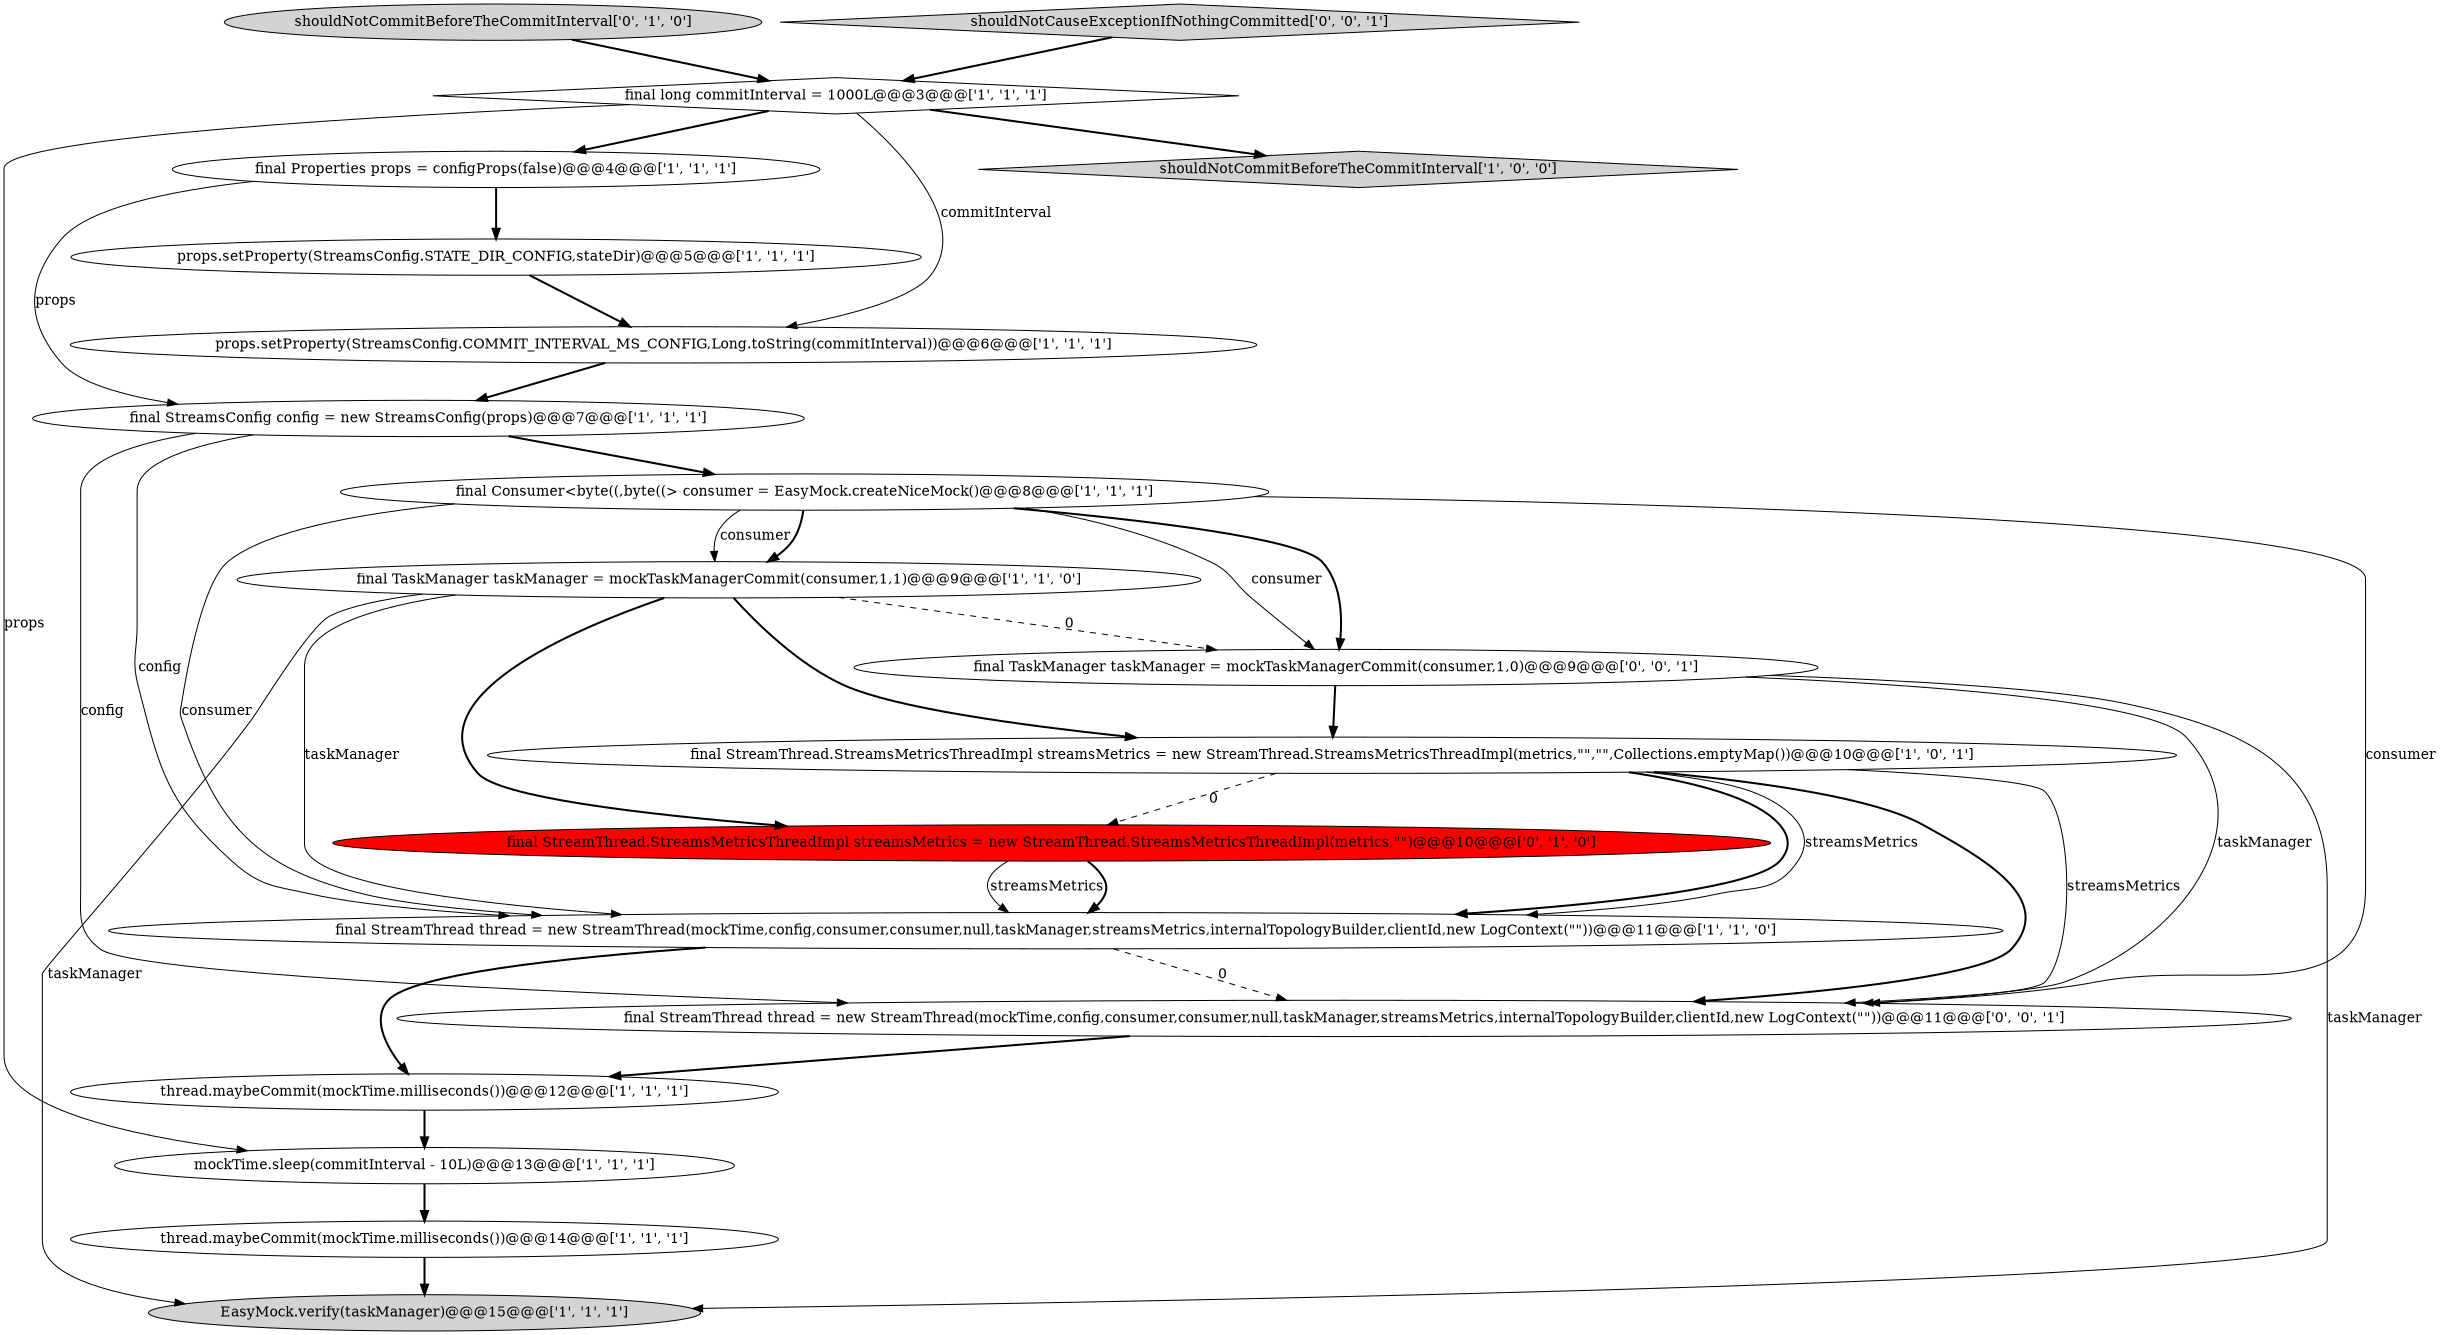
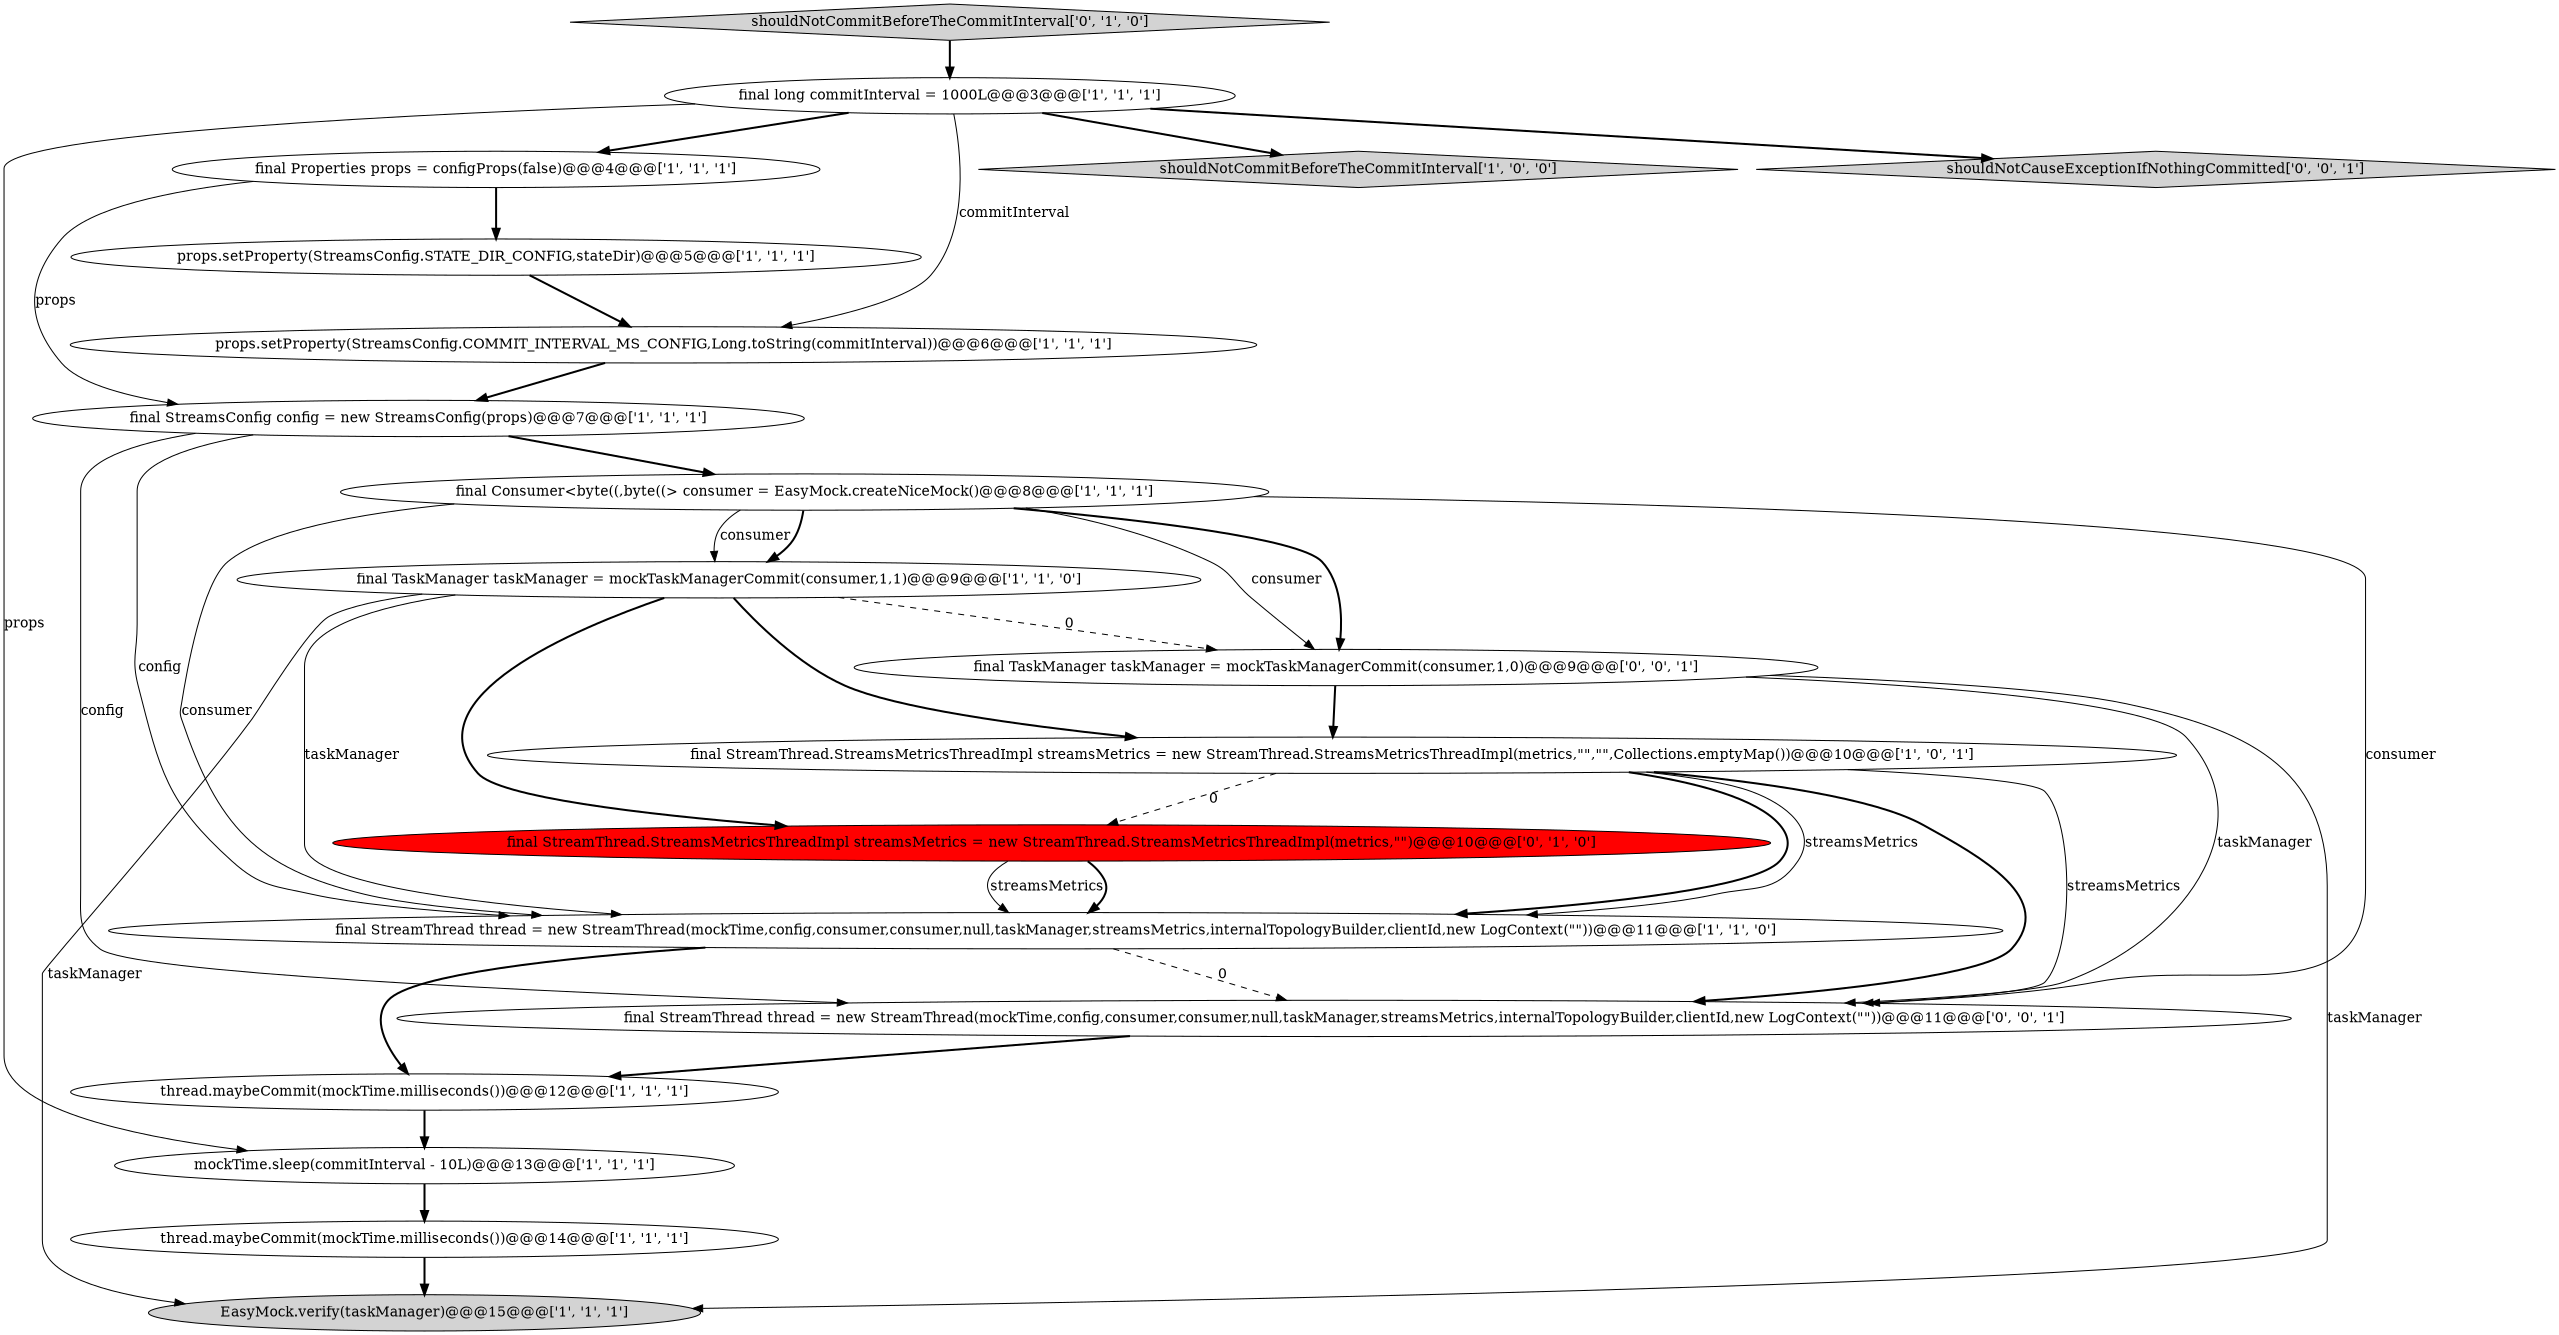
node "shouldNotCommitBeforeTheCommitInterval['0', '1', '0']": shape ellipse -> diamond
edge "shouldNotCauseExceptionIfNothingCommitted['0', '0', '1']" -> "final long commitInterval = 1000L@@@3@@@['1', '1', '1']": reversed
node "final long commitInterval = 1000L@@@3@@@['1', '1', '1']": shape diamond -> ellipse
